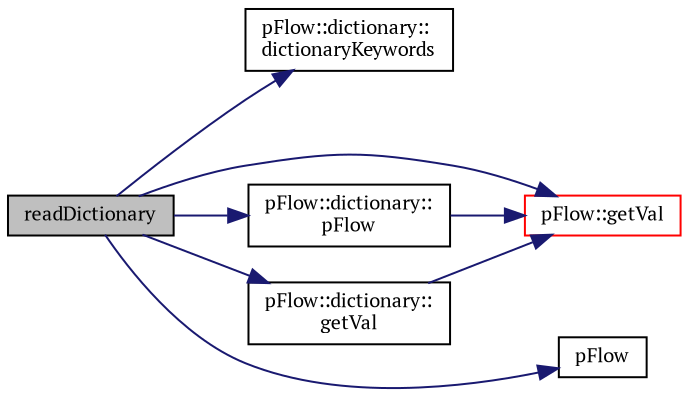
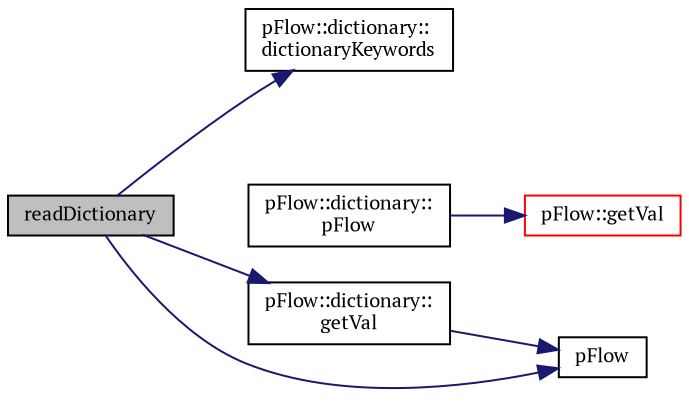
edge "readDictionary" -> "pFlow::getVal": removed
edge "readDictionary" -> "pFlow::dictionary:: pFlow": removed
edge "pFlow::dictionary:: getVal" -> "pFlow::getVal": now "pFlow::dictionary:: getVal" -> "pFlow"
